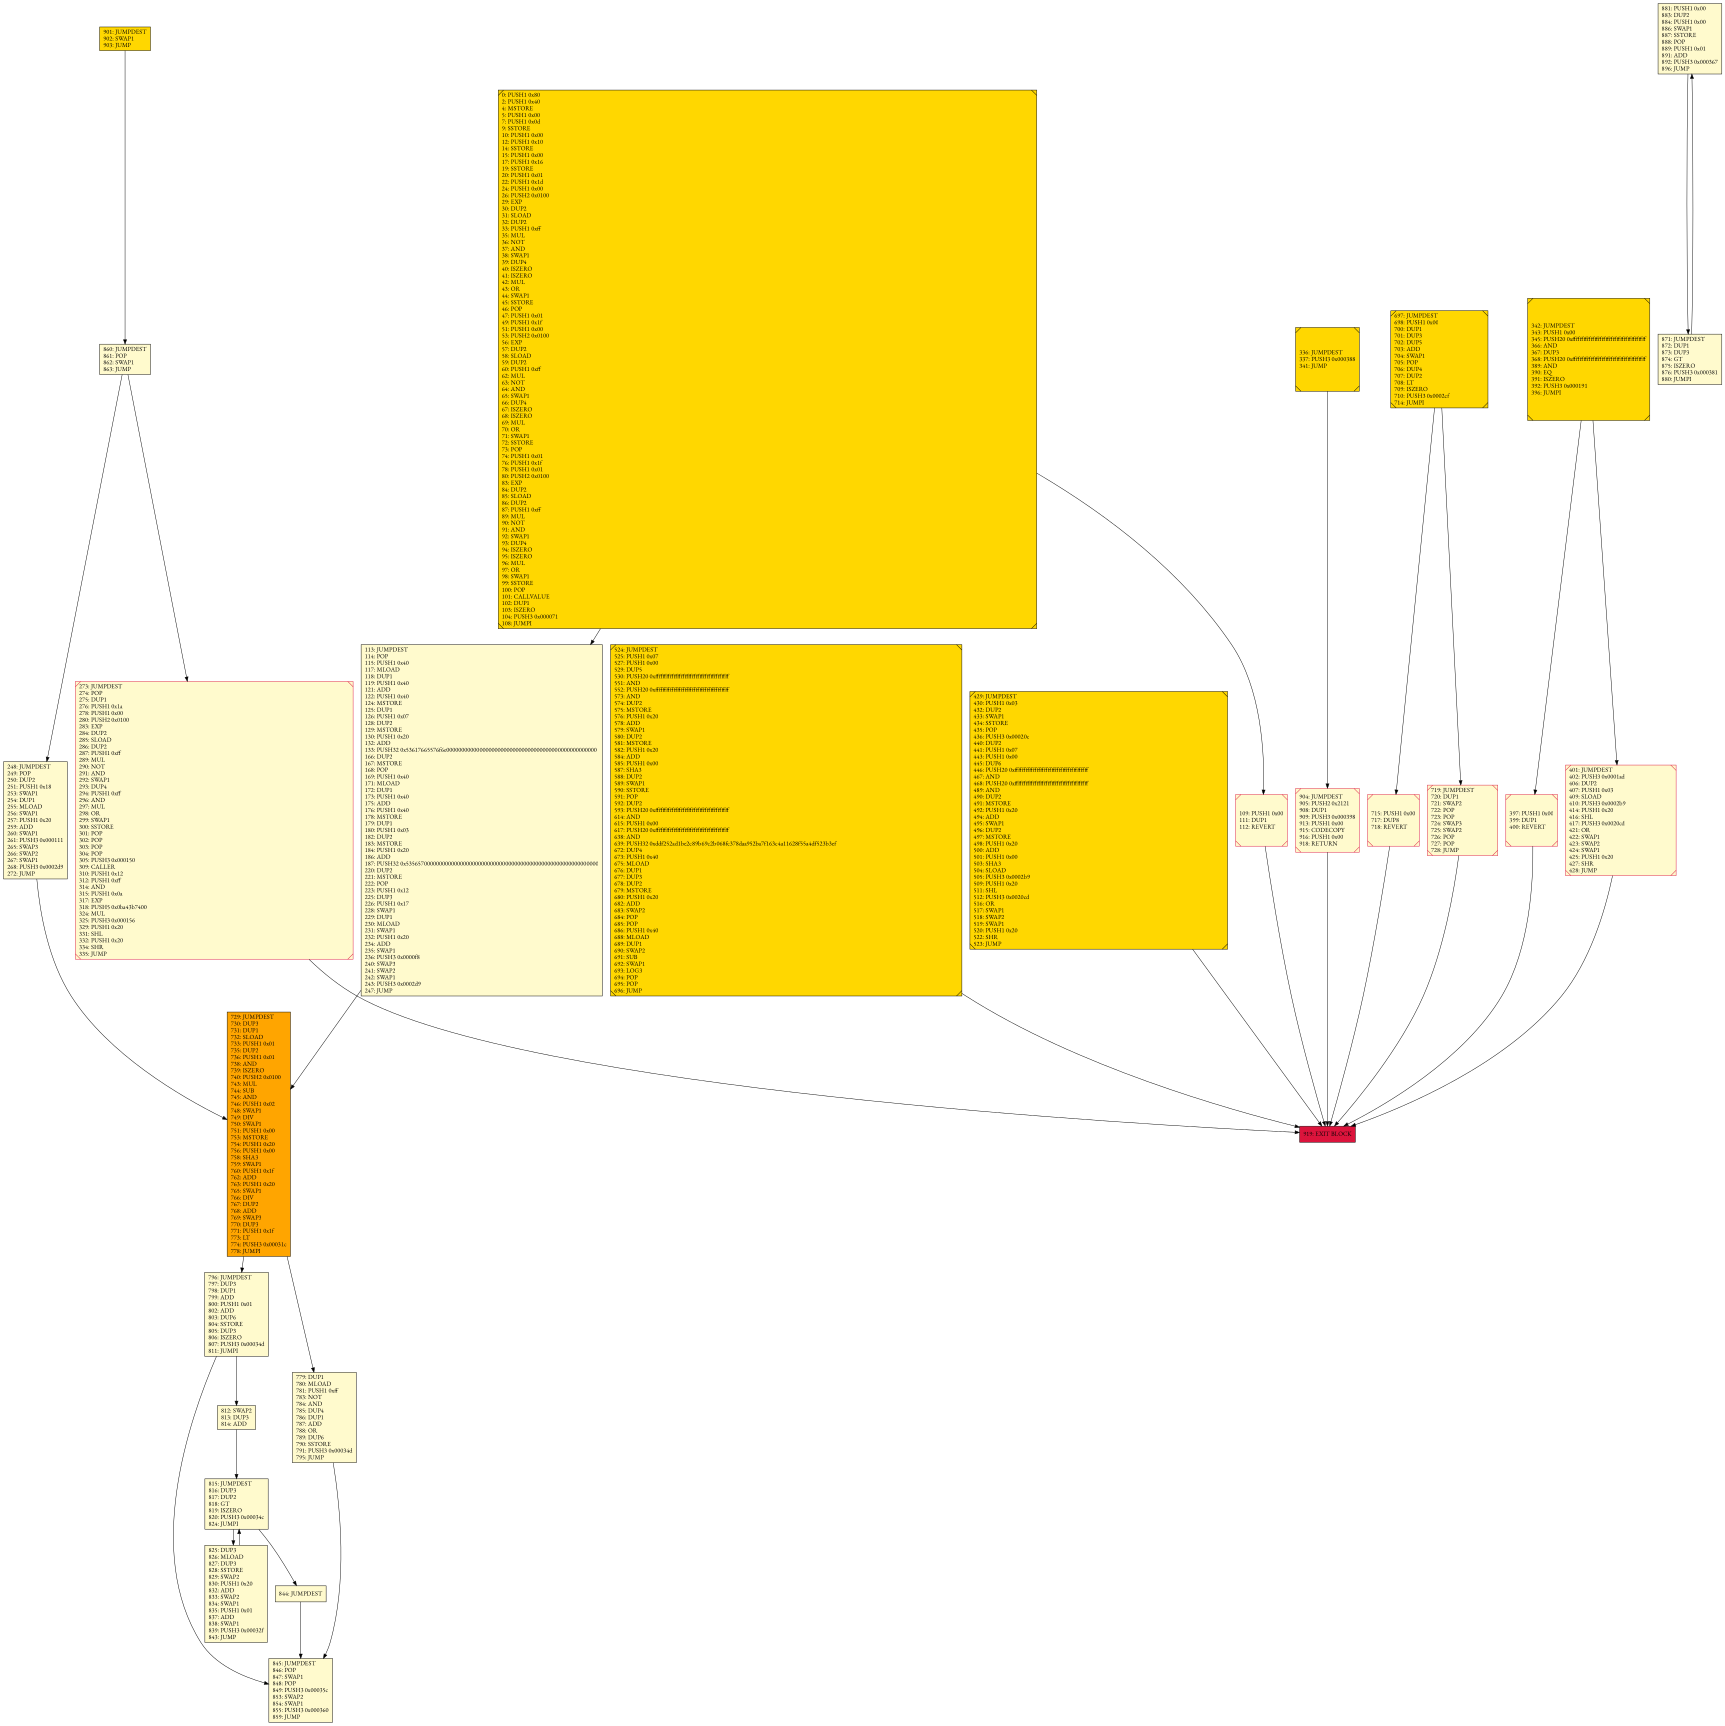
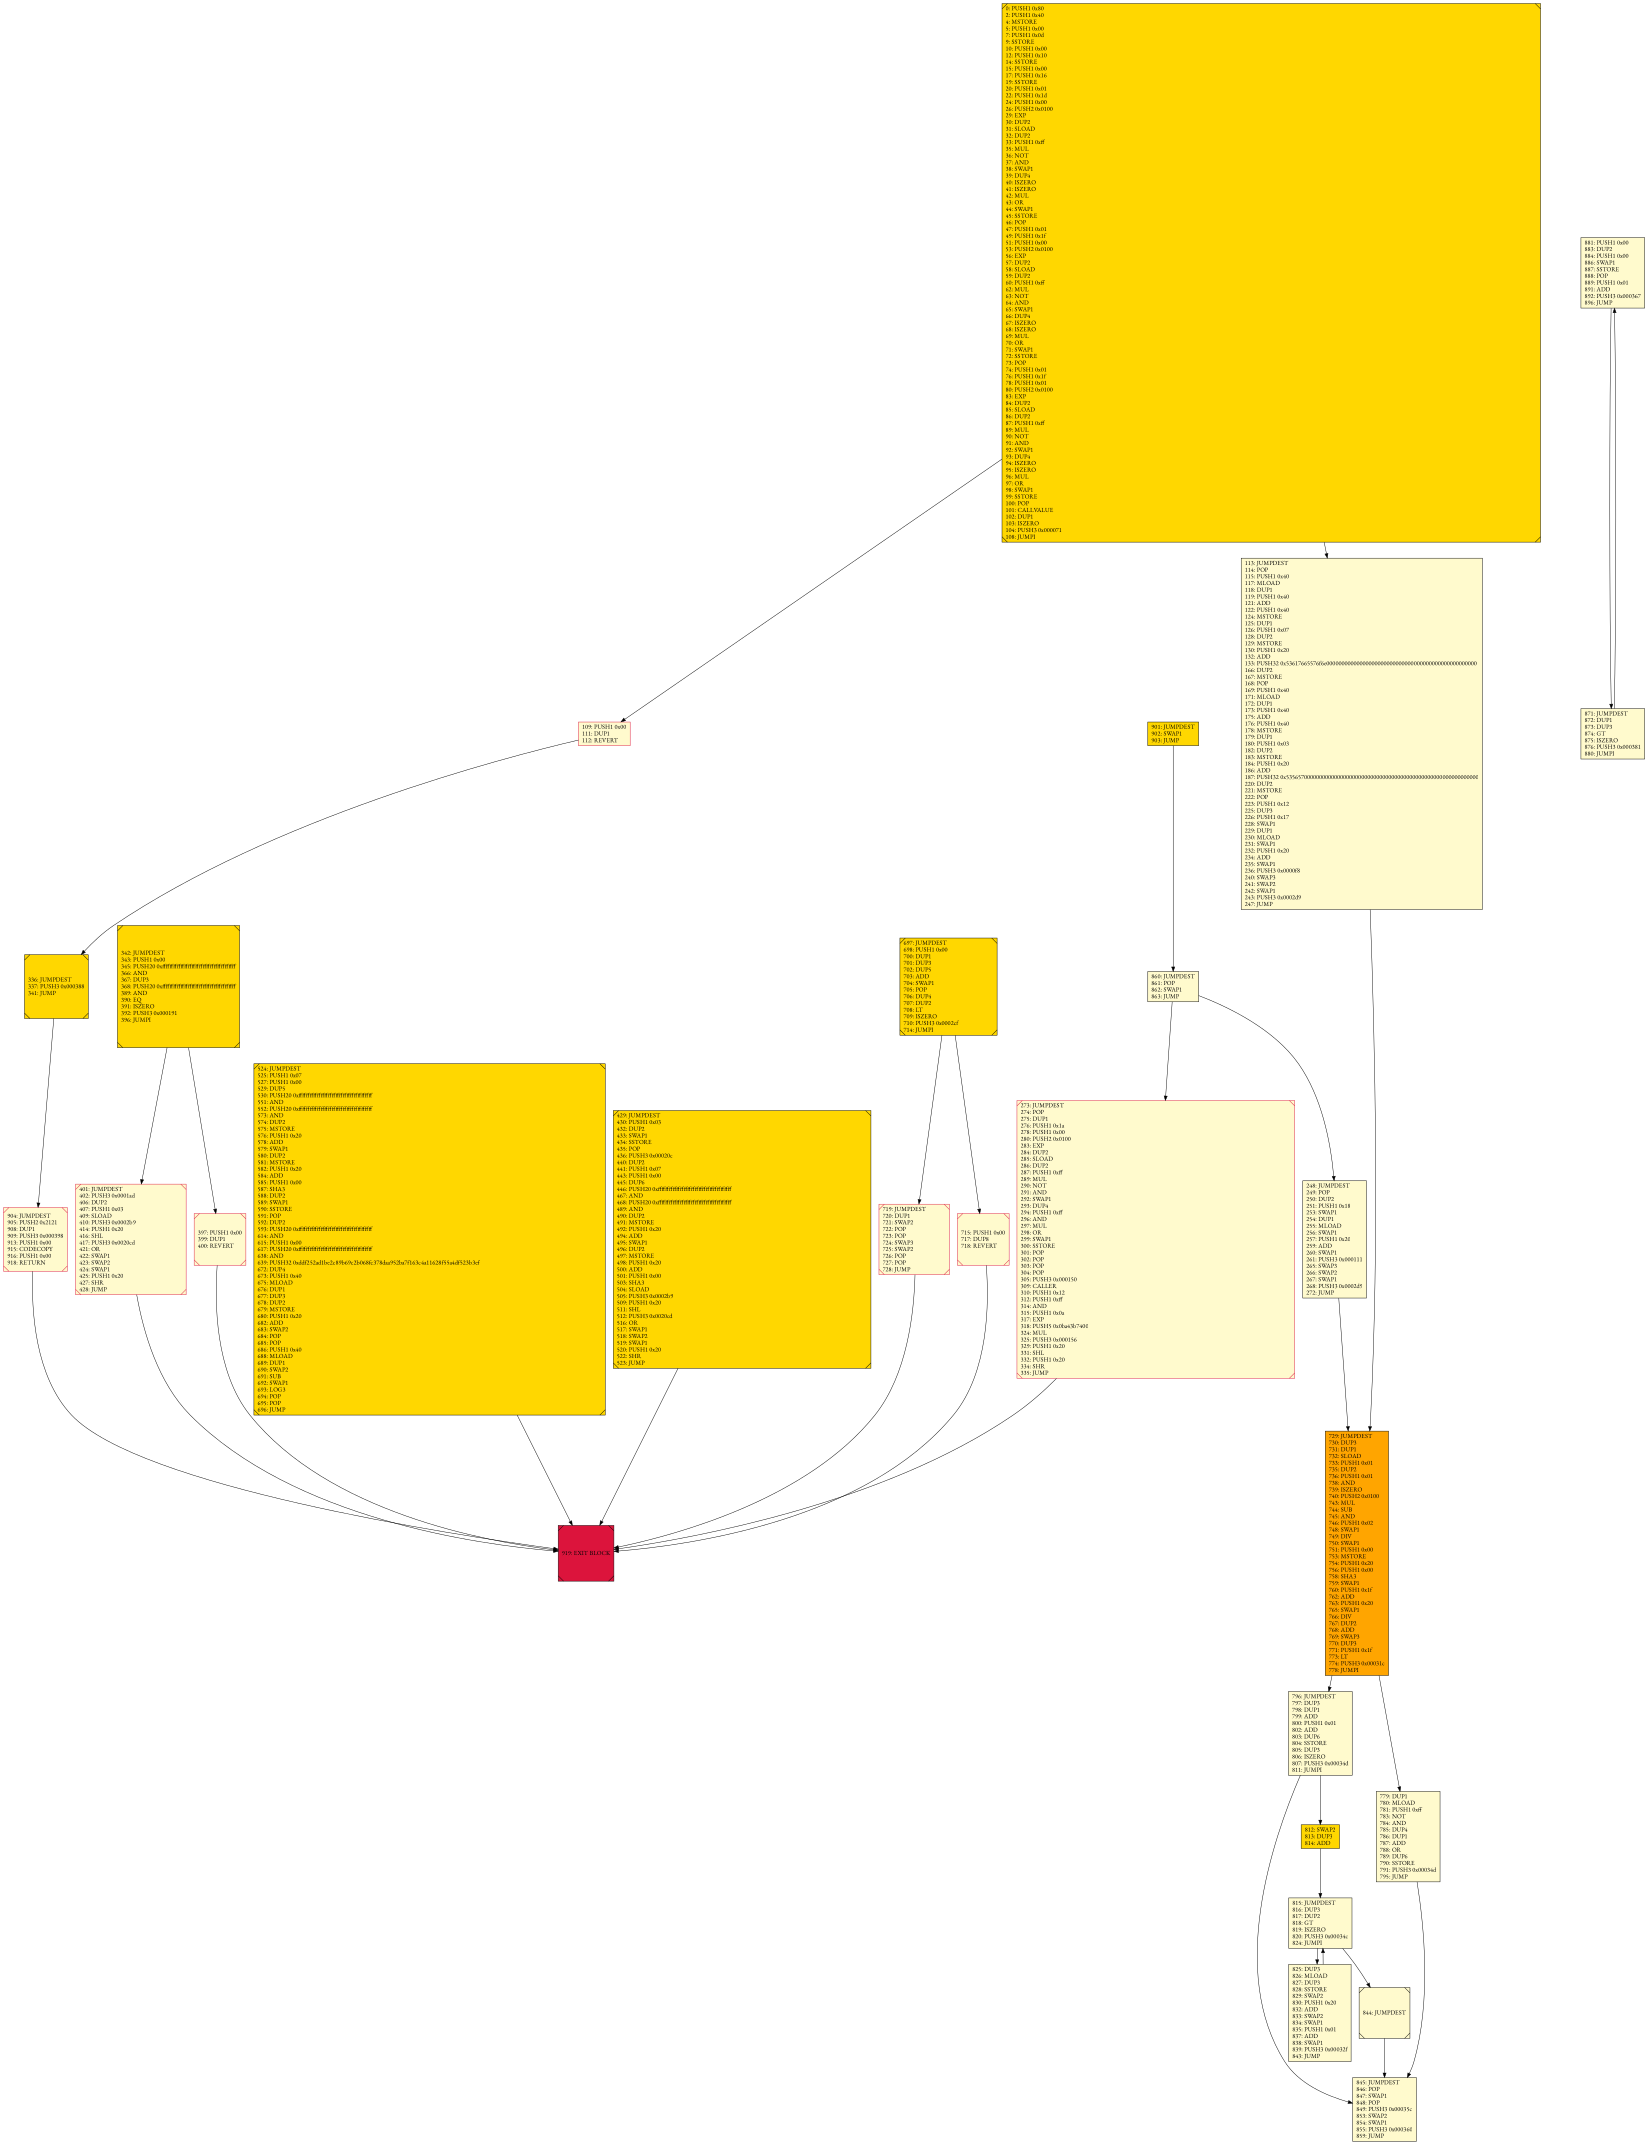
node "109: PUSH1 0x00 111: DUP1 112: REVERT": shape Msquare -> box
edge "109: PUSH1 0x00 111: DUP1 112: REVERT" -> "919: EXIT BLOCK": now "109: PUSH1 0x00 111: DUP1 112: REVERT" -> "336: JUMPDEST 337: PUSH3 0x000388 341: JUMP"
node "919: EXIT BLOCK": shape box -> Msquare
node "812: SWAP2 813: DUP3 814: ADD": fillcolor lemonchiffon -> gold
node "844: JUMPDEST": shape box -> Msquare
